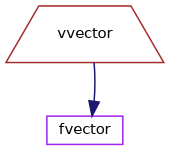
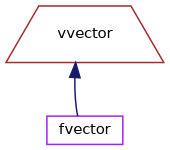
edge "vvector" -> "fvector": reversed
